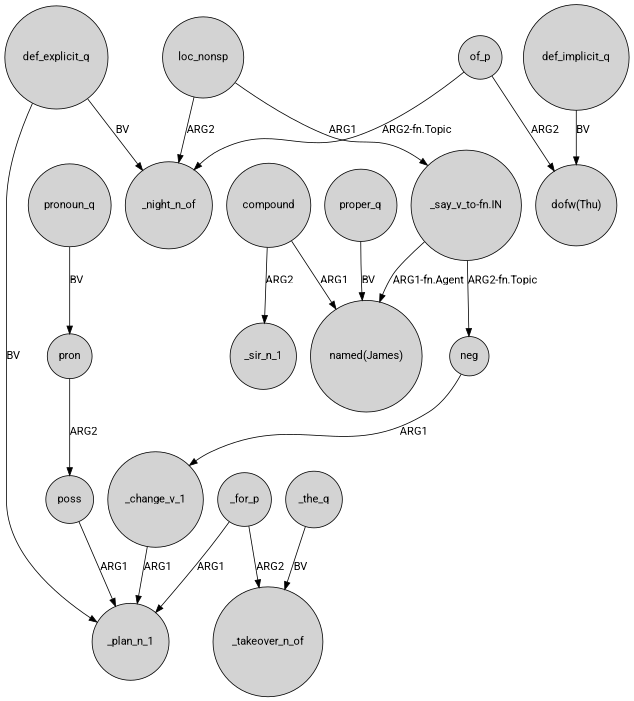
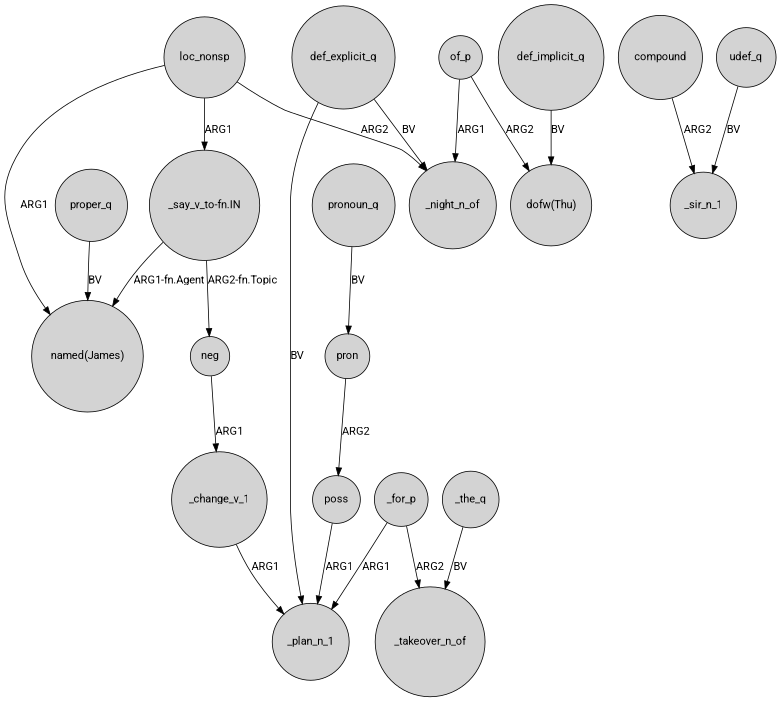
node "udef_q": added
edge "of_p" -> "_night_n_of": label "ARG2-fn.Topic" -> "ARG1"
edge "compound" -> "named(James)": now "loc_nonsp" -> "named(James)"
